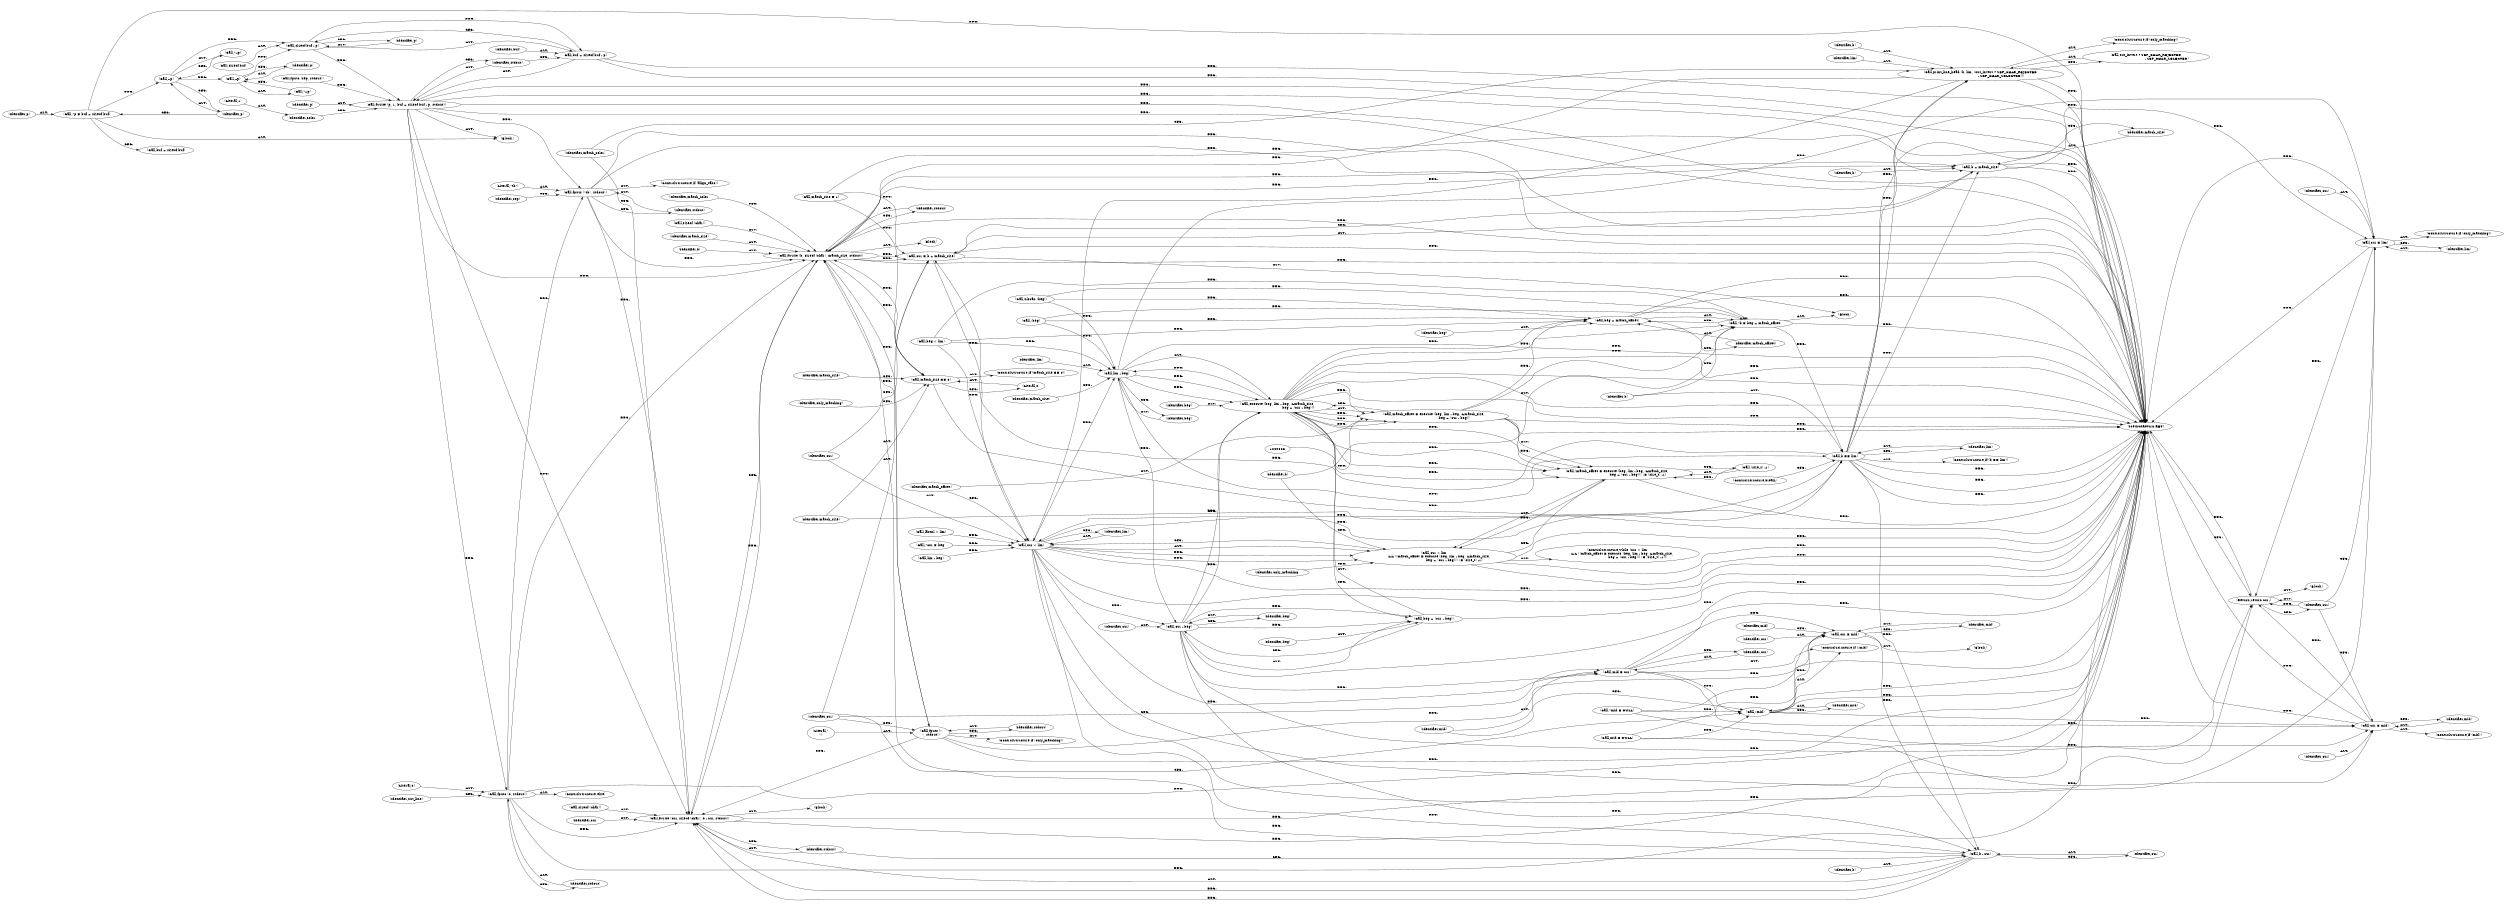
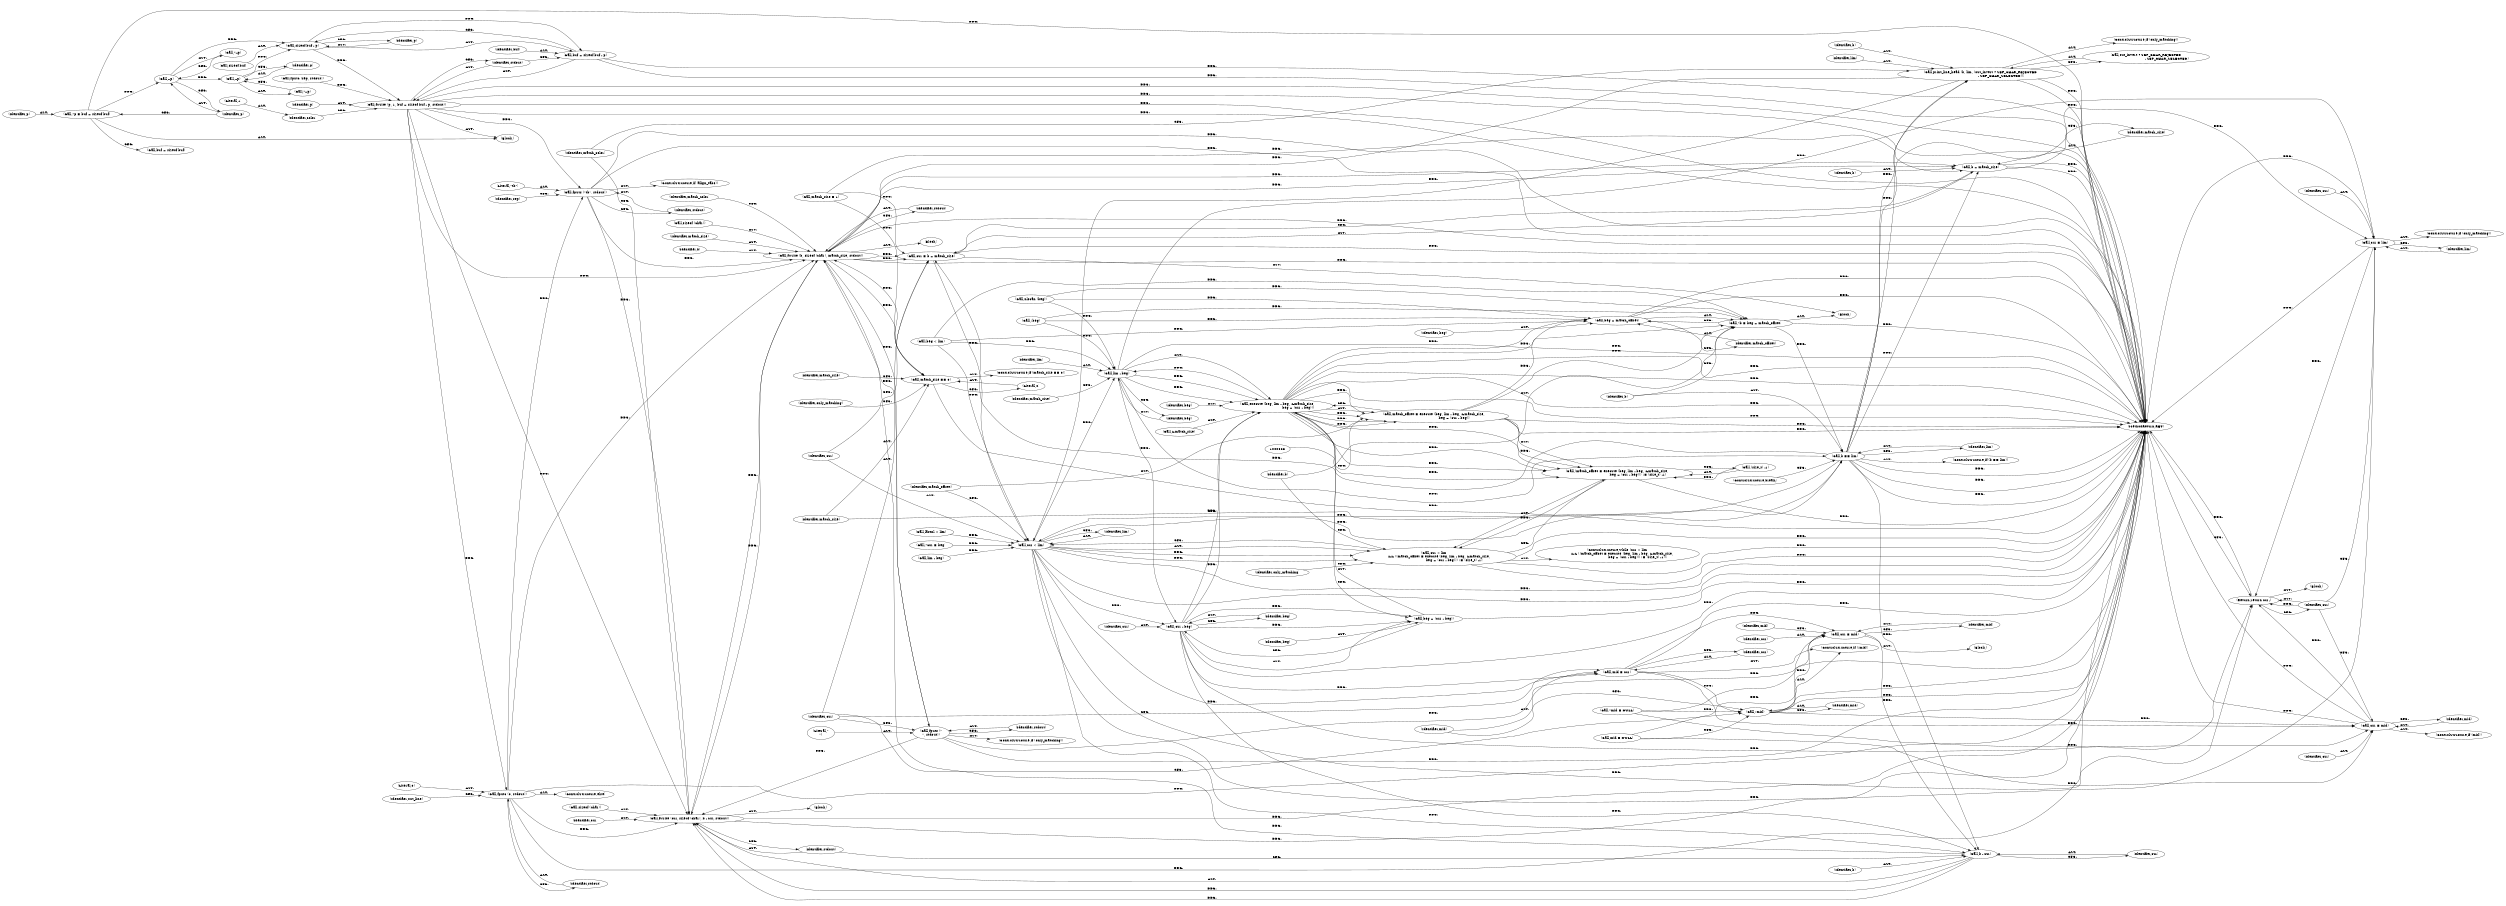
node "(Call,&match_size)": added
edge "(Call,fwrite (cur, sizeof (char), b - cur, stdout))" -> "(Call,fwrite (b, sizeof (char), match_size, stdout))": label "CFG: " -> "DDG: "
edge "(Call,mid = NULL)" -> "(Call,!mid)": label "DDG: " -> "CFG: "
